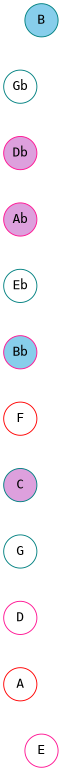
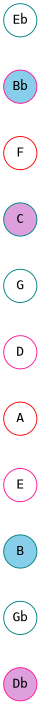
node "Ab": removed
